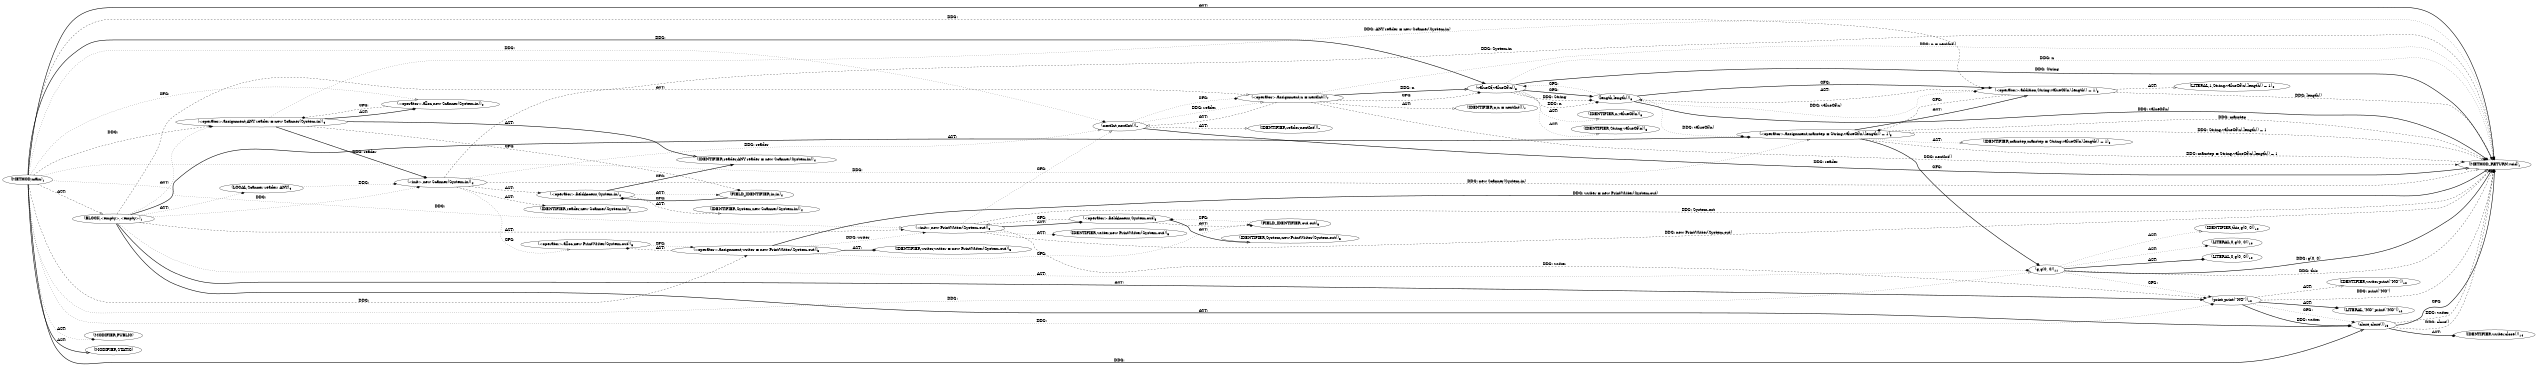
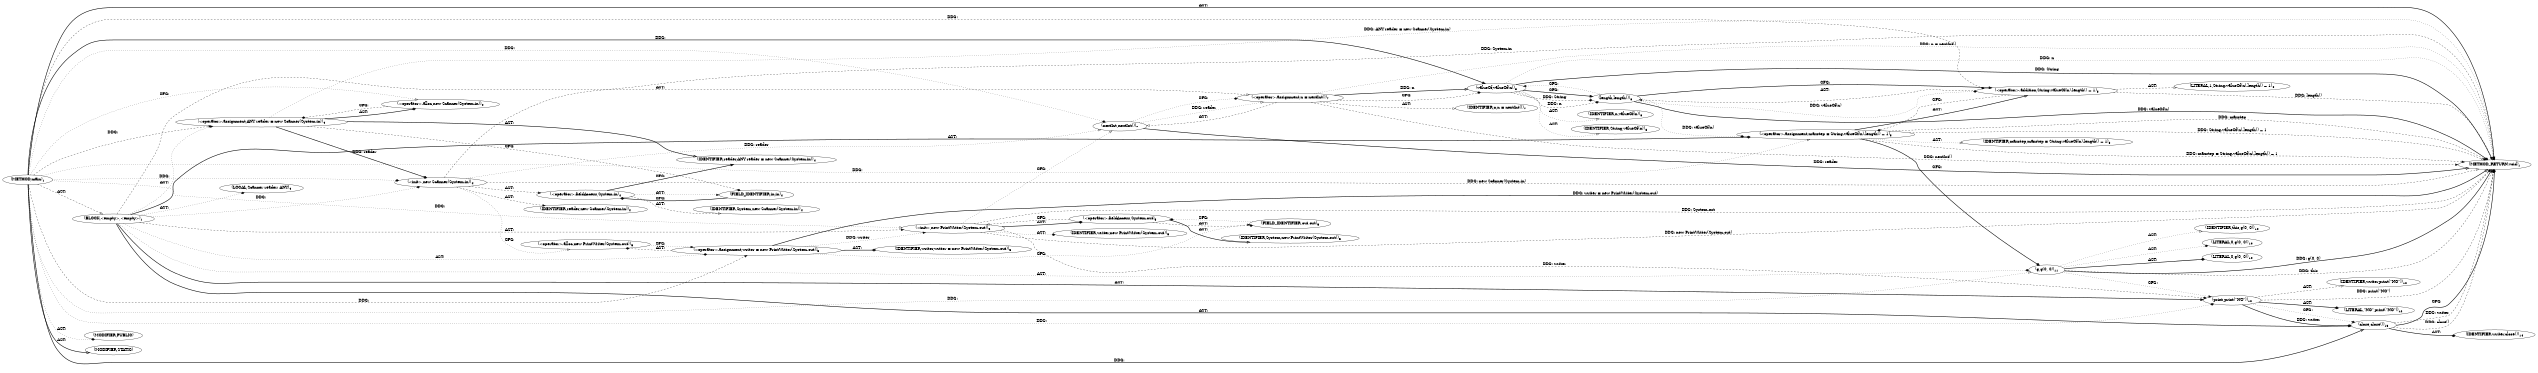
node "(IDENTIFIER,reader,nextInt())": removed
edge "(LOCAL,Scanner reader: ANY)" -> "(<init>,new Scanner(System.in))": now "(METHOD,main)" -> "(<init>,new Scanner(System.in))"
edge "(BLOCK,<empty>,<empty>)" -> "(<operator>.assignment,writer = new PrintWriter(System.out))": added, label "AST:"
